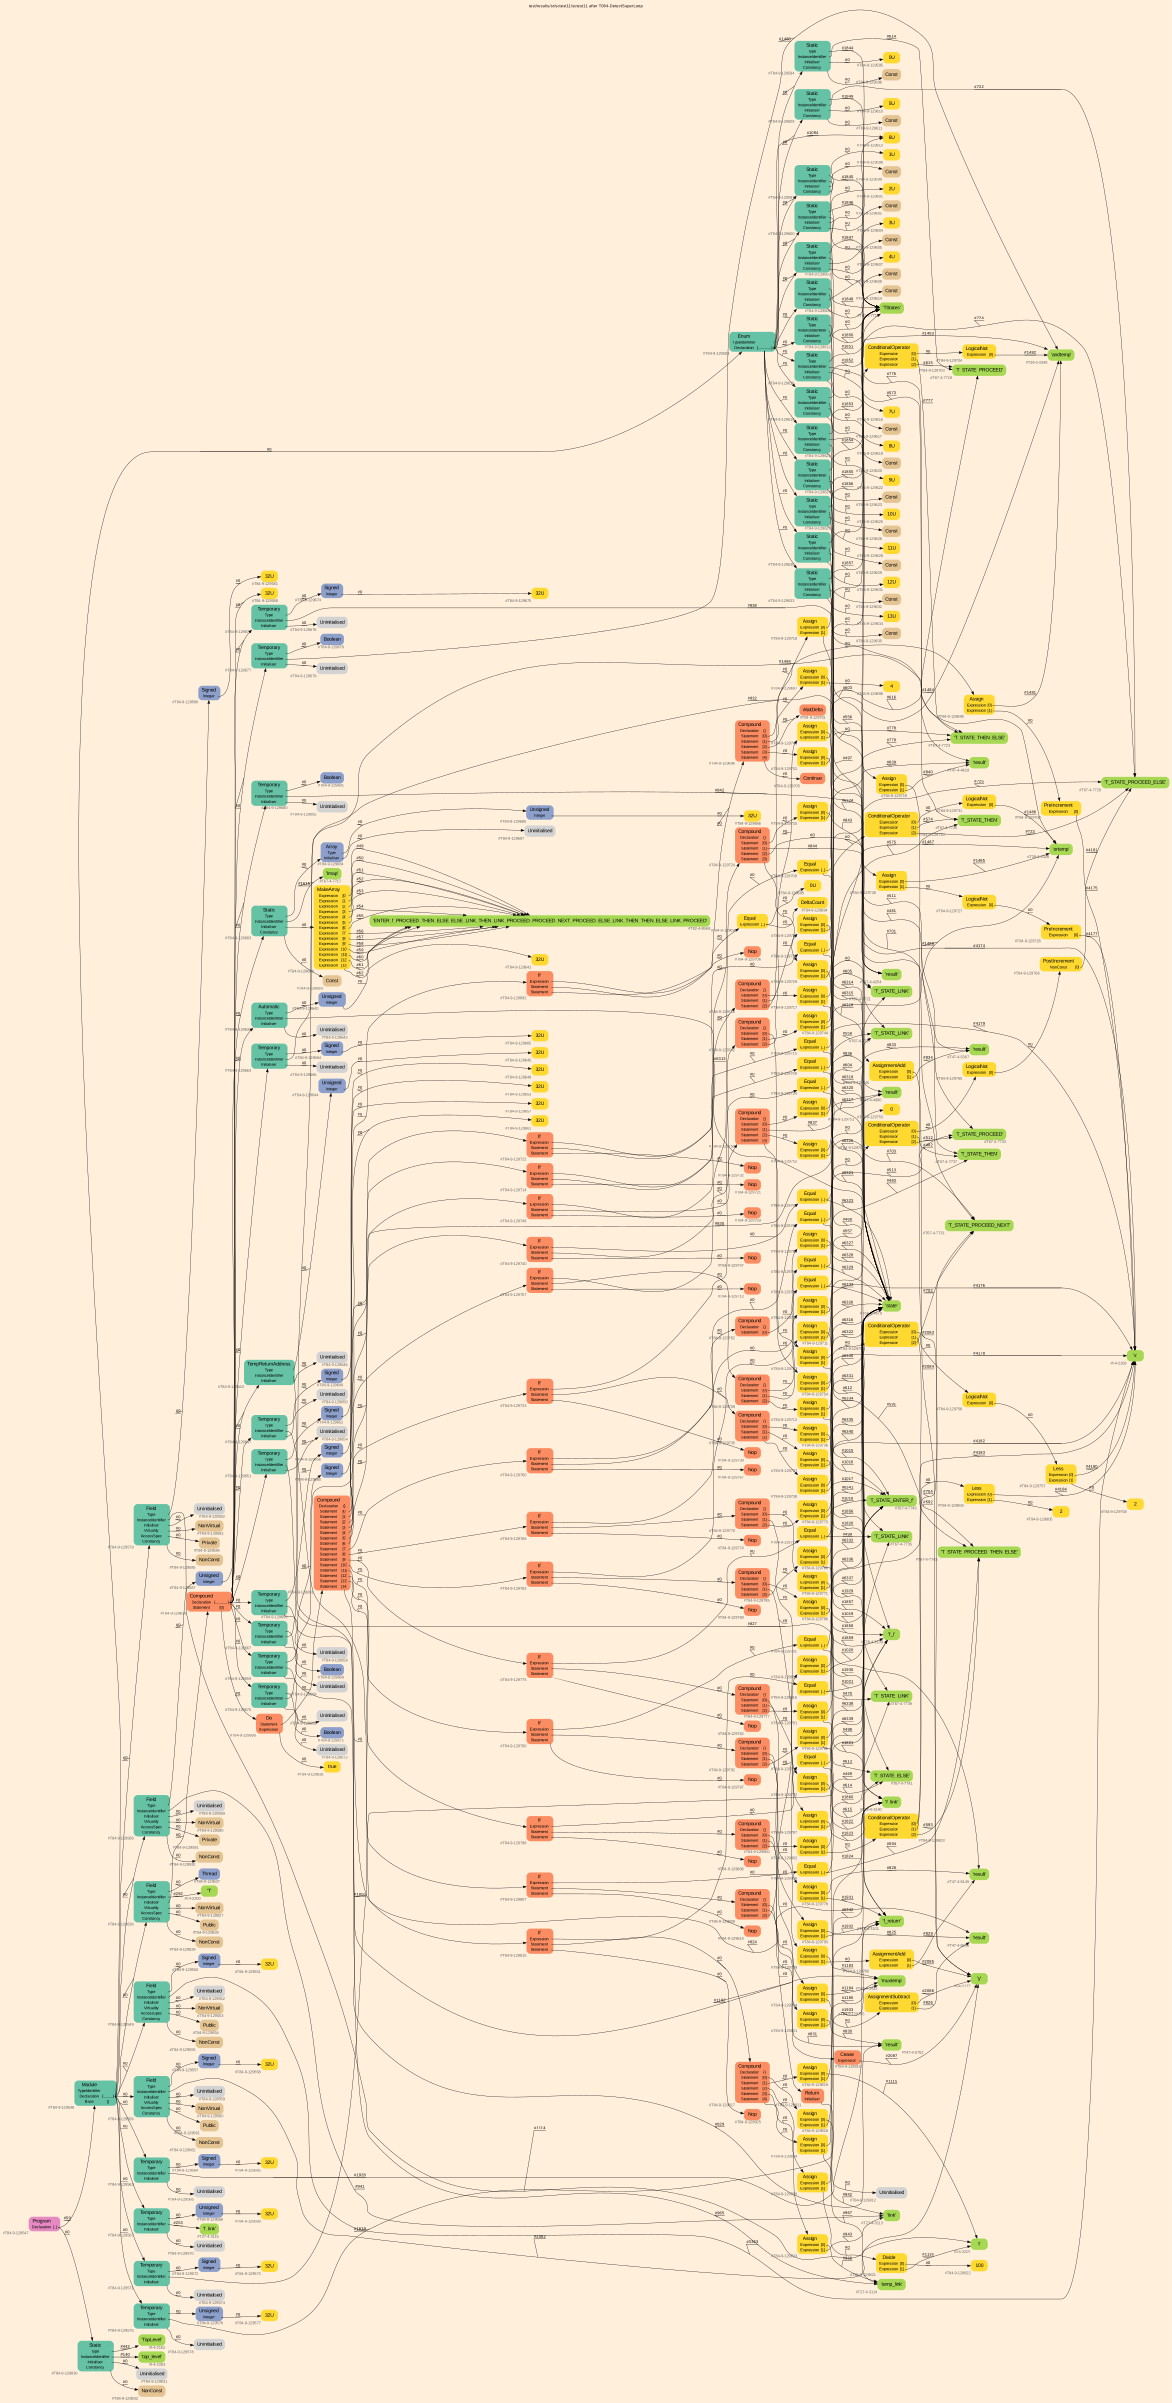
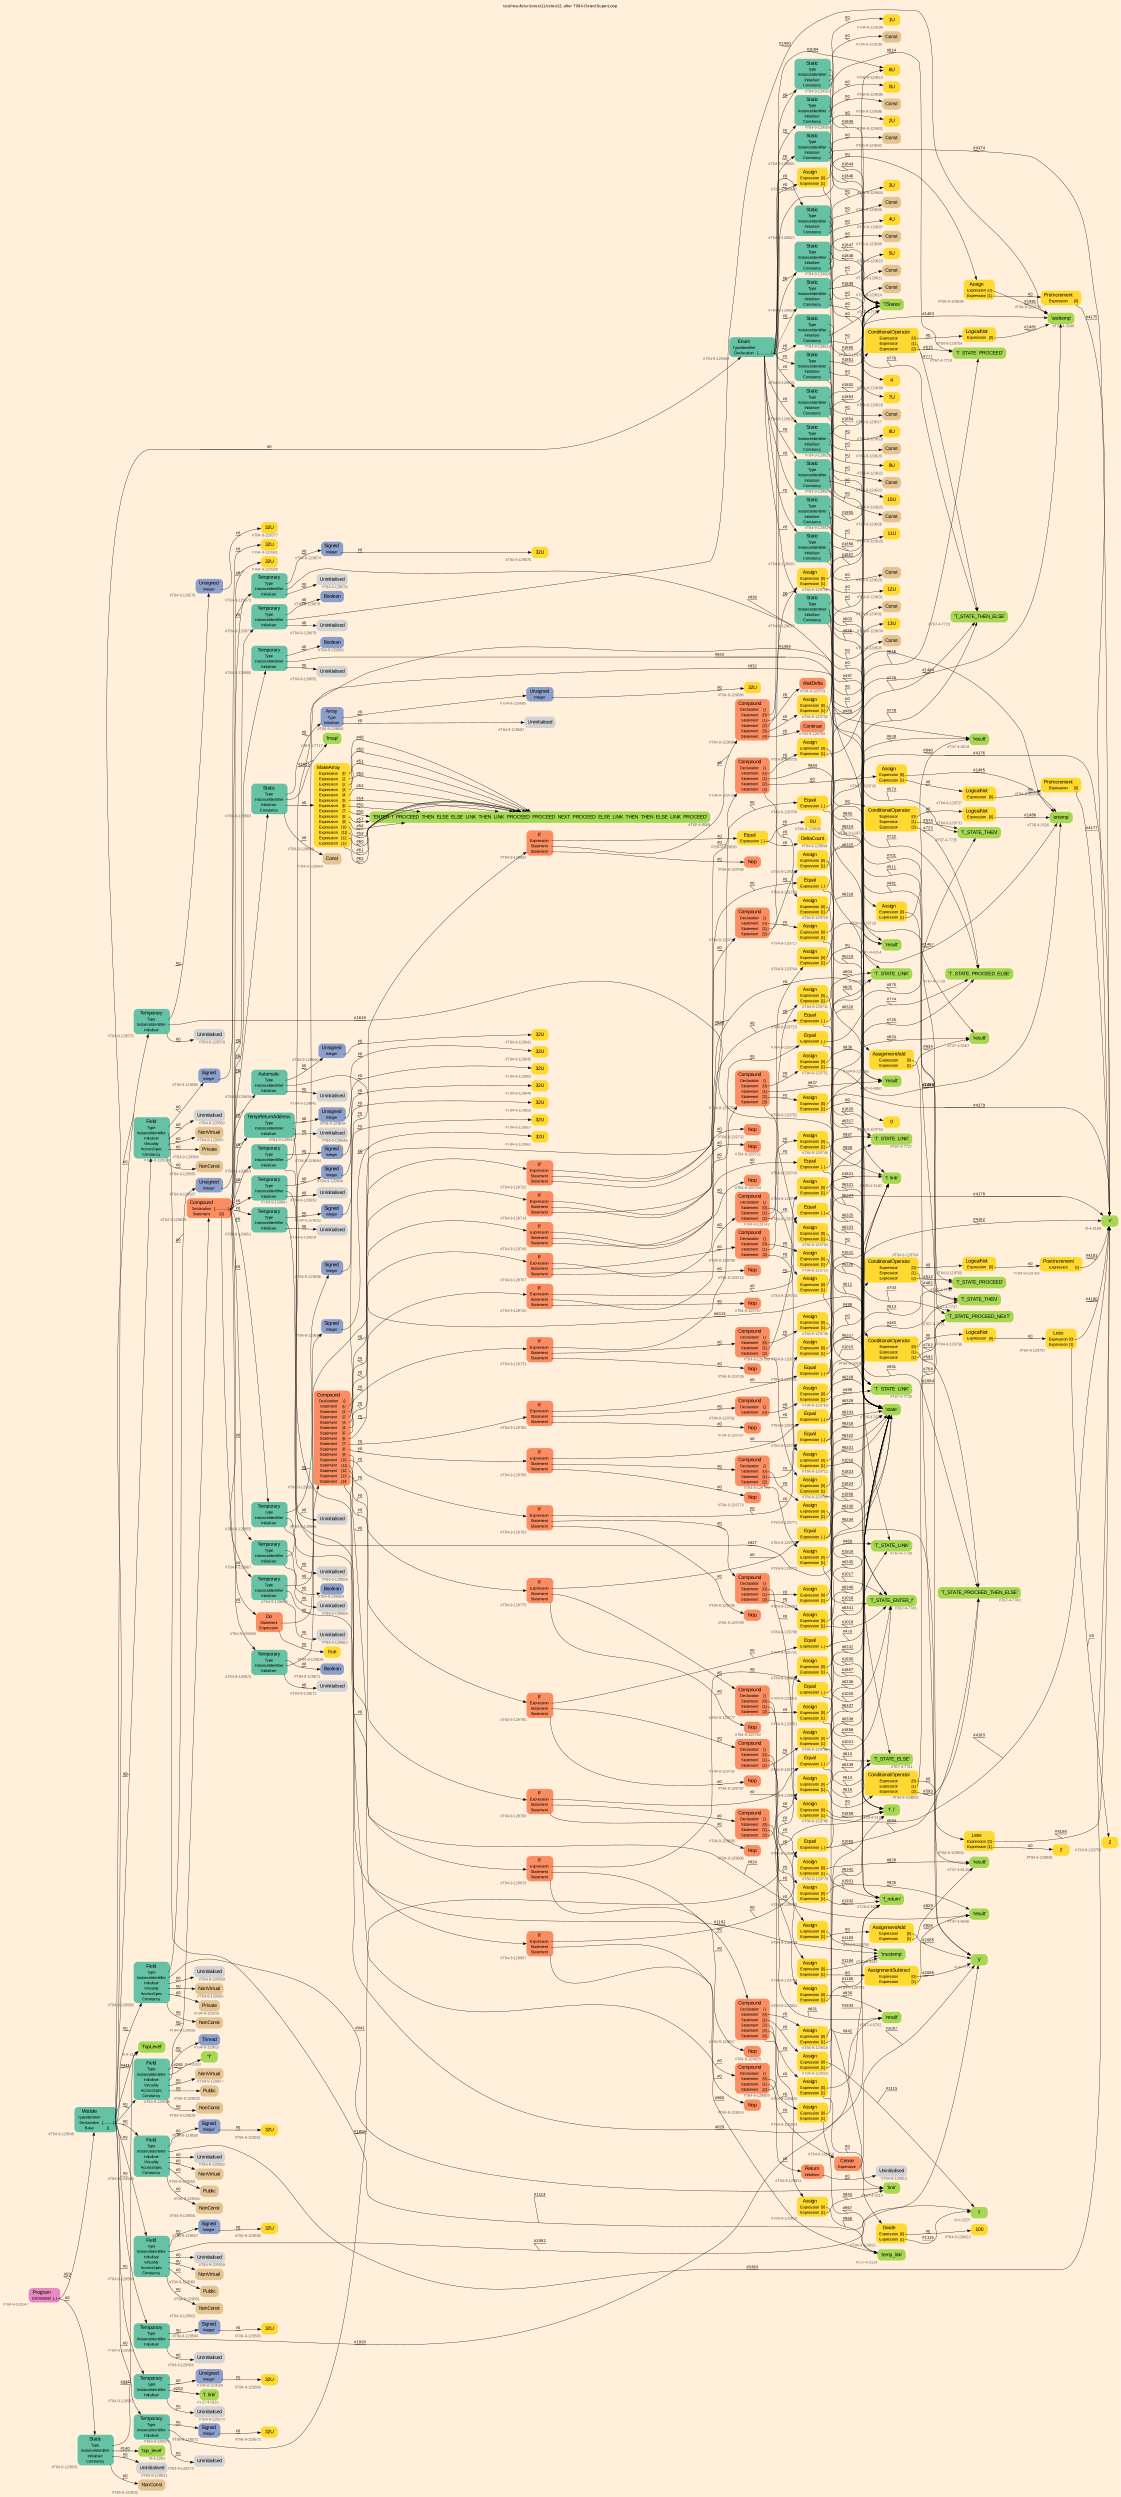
edge "PostIncrement" -> "'T_STATE_PROCEED_ELSE'": now "PostIncrement" -> "'x'"
node "PostIncrement": text "NonConst" -> "Expression"
edge "Module" -> "'TopLevel'": added, label "#441"
